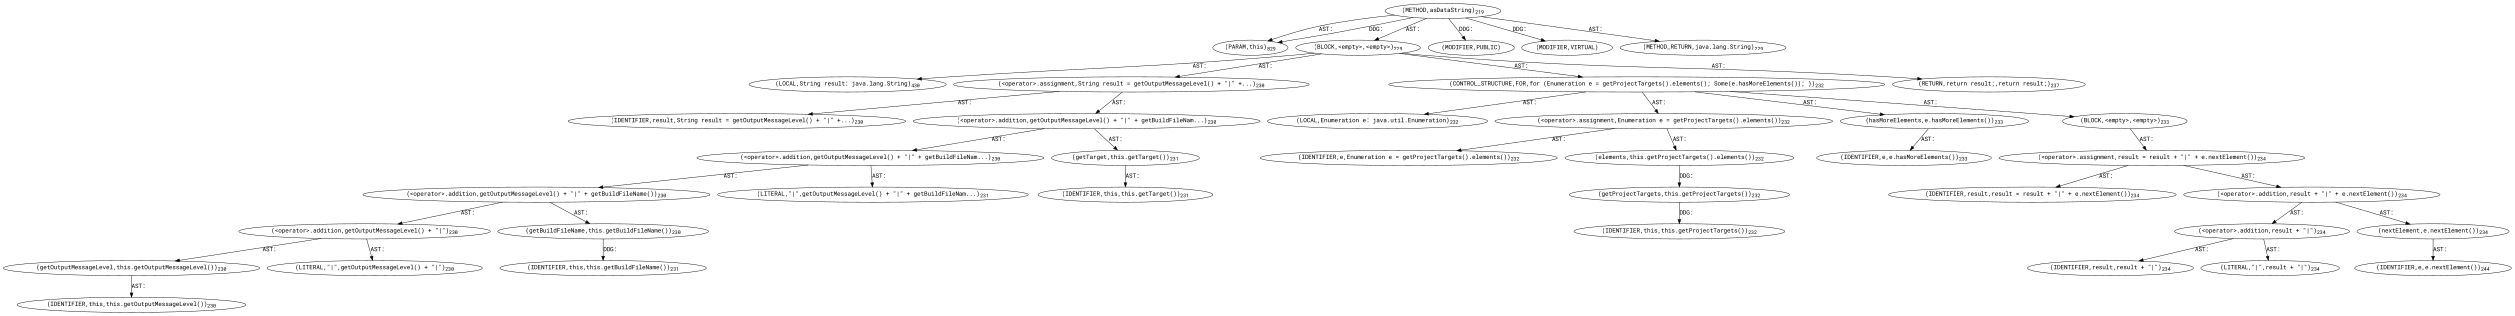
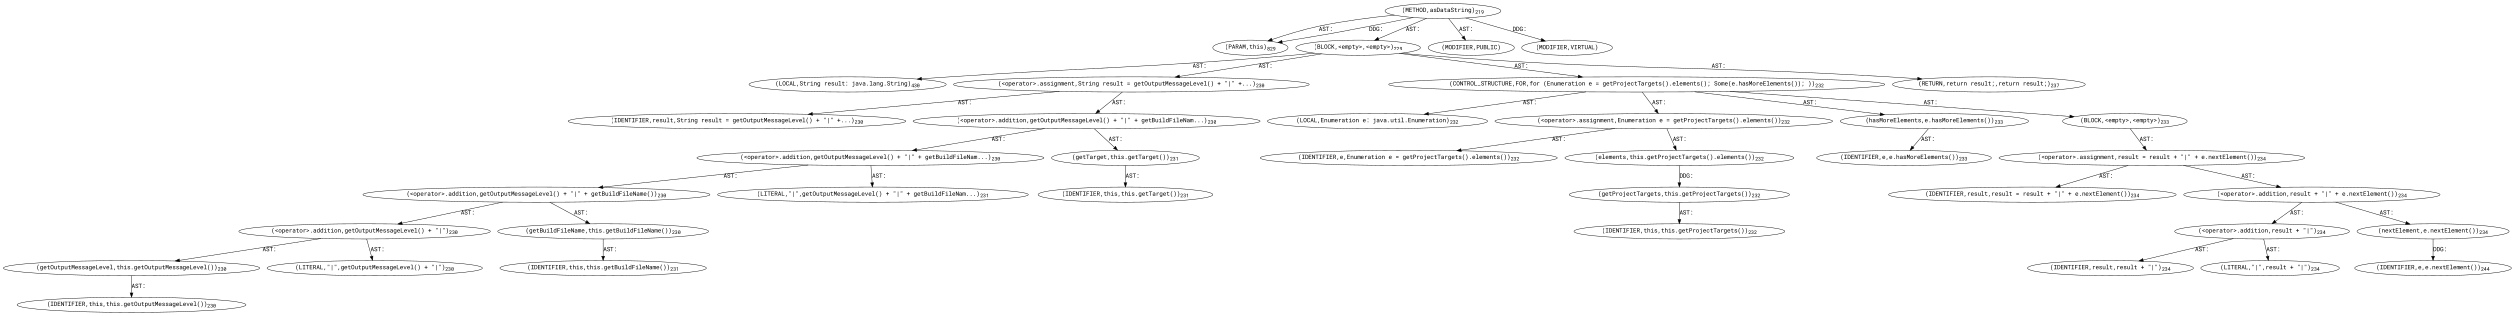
edge "(METHOD,asDataString)" -> "(MODIFIER,PUBLIC)": label "DDG: " -> "AST: "
node "(METHOD_RETURN,java.lang.String)": removed
edge "(getProjectTargets,this.getProjectTargets())" -> "(IDENTIFIER,this,this.getProjectTargets())": label "DDG: " -> "AST: "
edge "(getBuildFileName,this.getBuildFileName())" -> "(IDENTIFIER,this,this.getBuildFileName())": label "DDG: " -> "AST: "
edge "(nextElement,e.nextElement())" -> "(IDENTIFIER,e,e.nextElement())": label "AST: " -> "DDG: "
